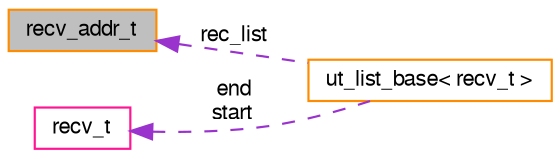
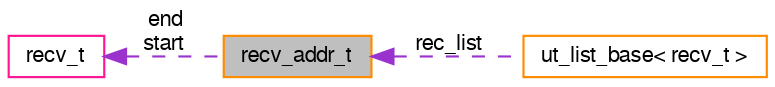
edge "ut_list_base< recv_t >" -> "recv_t": now "recv_addr_t" -> "recv_t"
